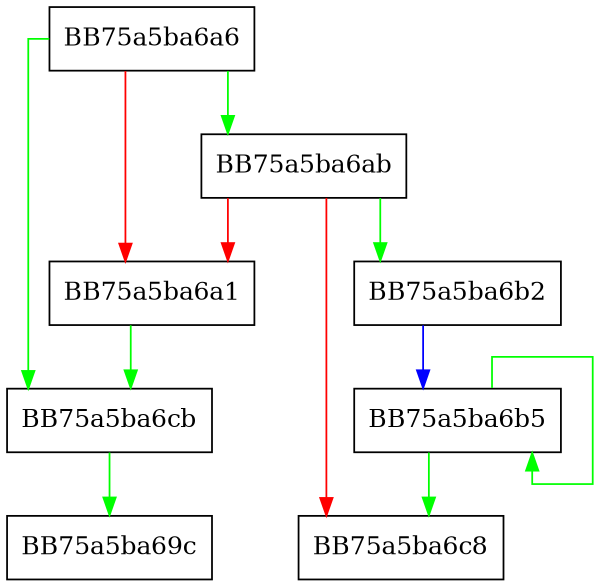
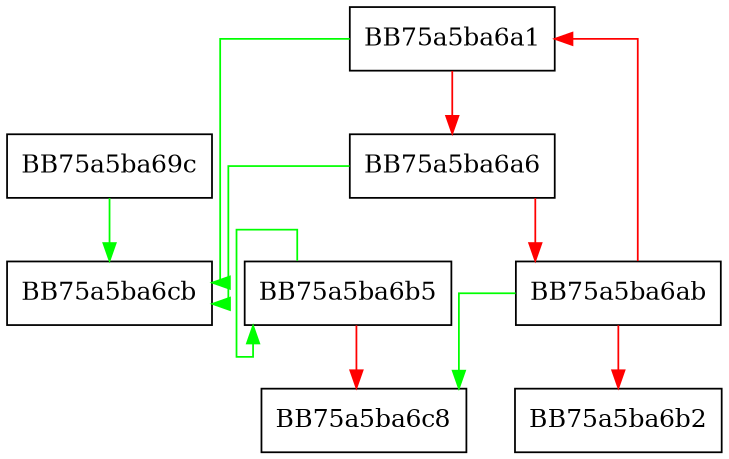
edge "BB75a5ba6a6" -> "BB75a5ba6ab": color green -> red
edge "BB75a5ba6a6" -> "BB75a5ba6a1": reversed
edge "BB75a5ba6ab" -> "BB75a5ba6b2": color green -> red
edge "BB75a5ba6ab" -> "BB75a5ba6c8": color red -> green
edge "BB75a5ba6b2" -> "BB75a5ba6b5": removed
edge "BB75a5ba6cb" -> "BB75a5ba69c": reversed
edge "BB75a5ba6b5" -> "BB75a5ba6c8": color green -> red
